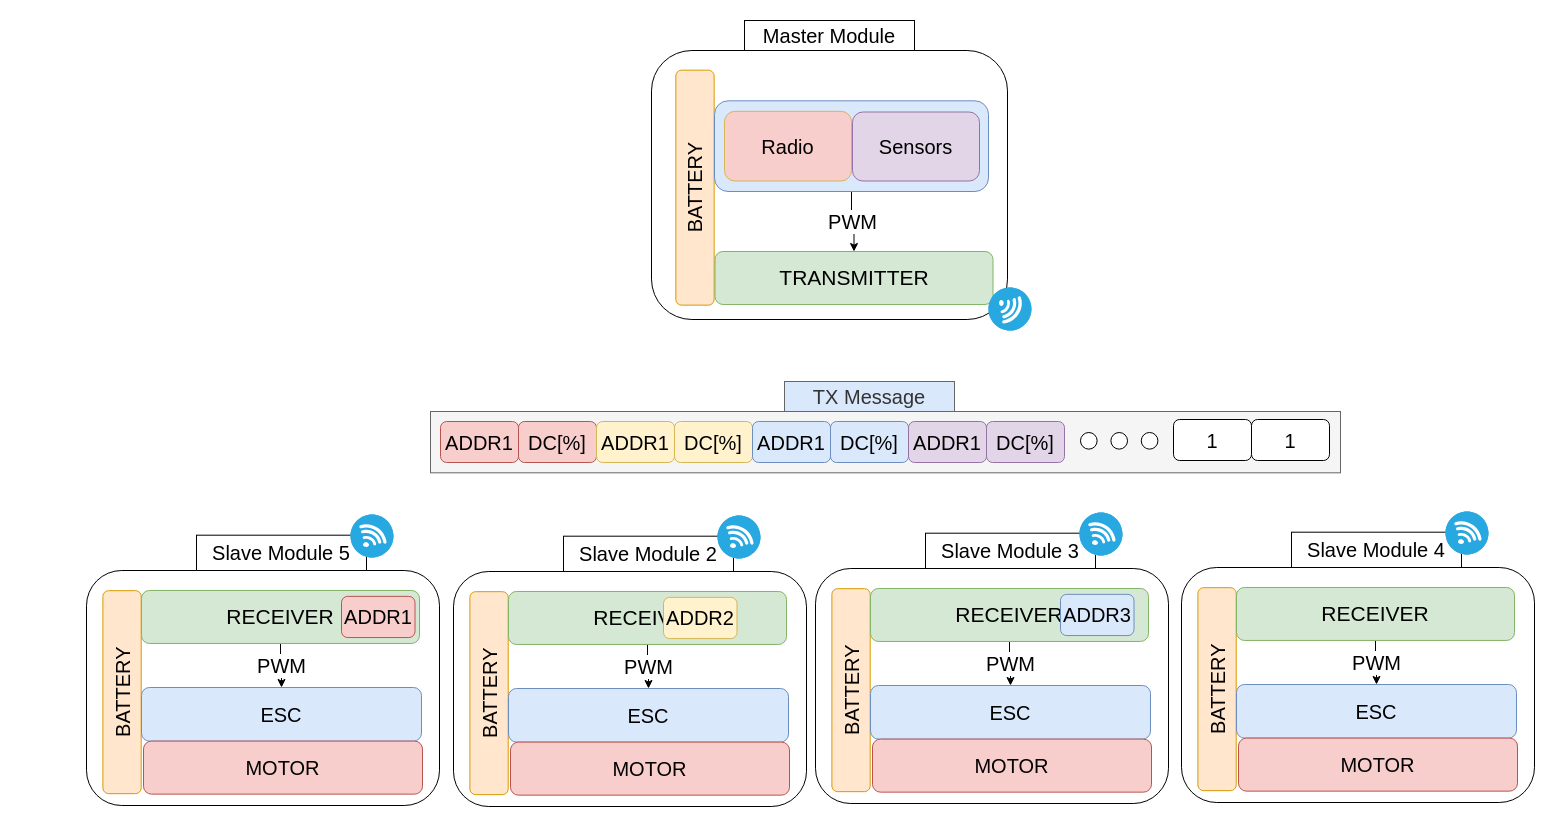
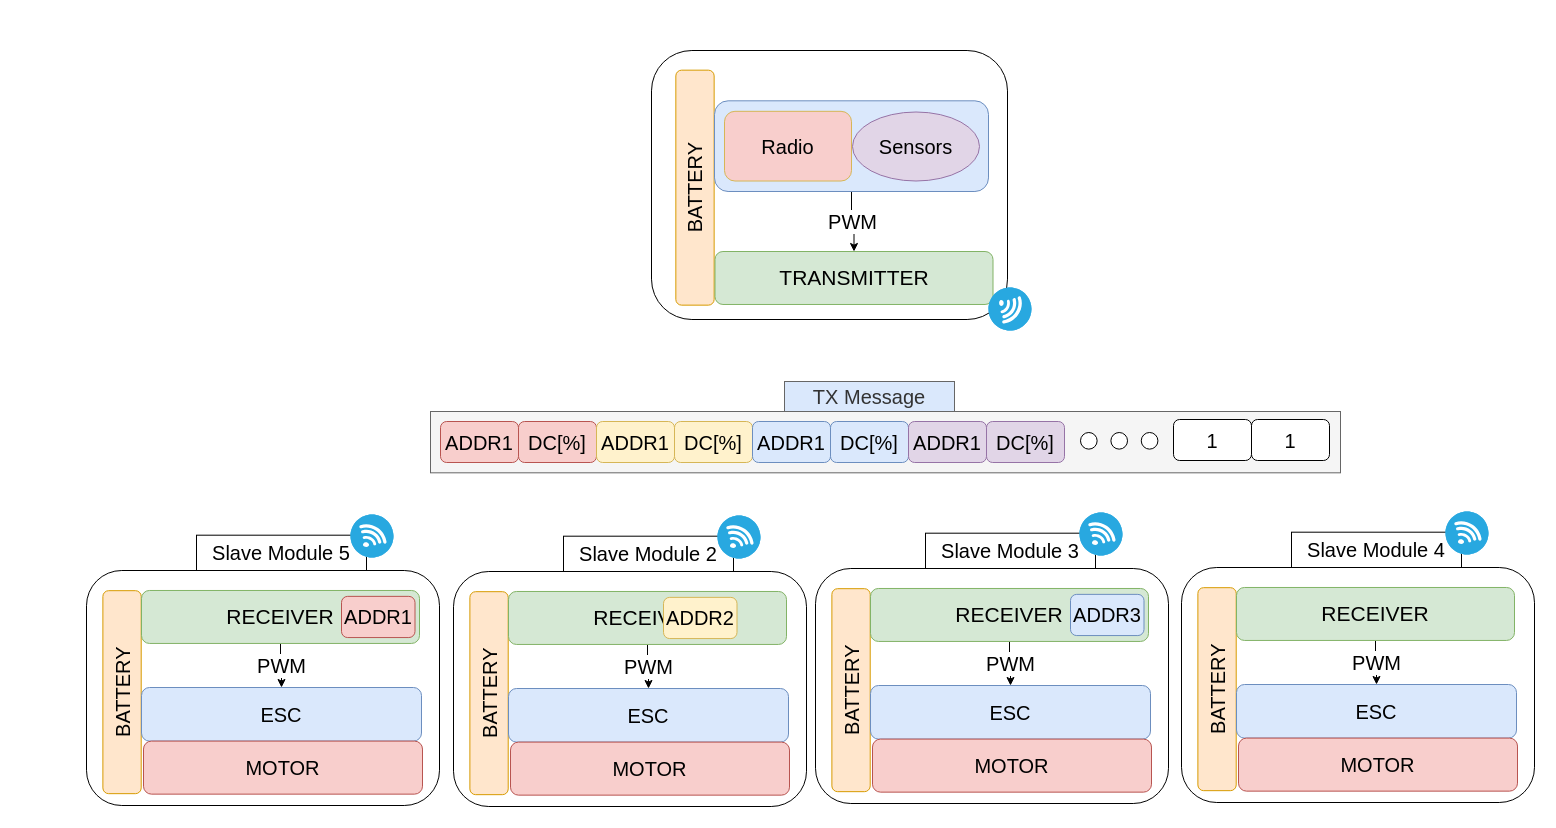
node "Master Module": removed
node "Sensors": shape rounded rectangle -> ellipse
node "ADDR3": moved (1097, 615) -> (1107, 615)
